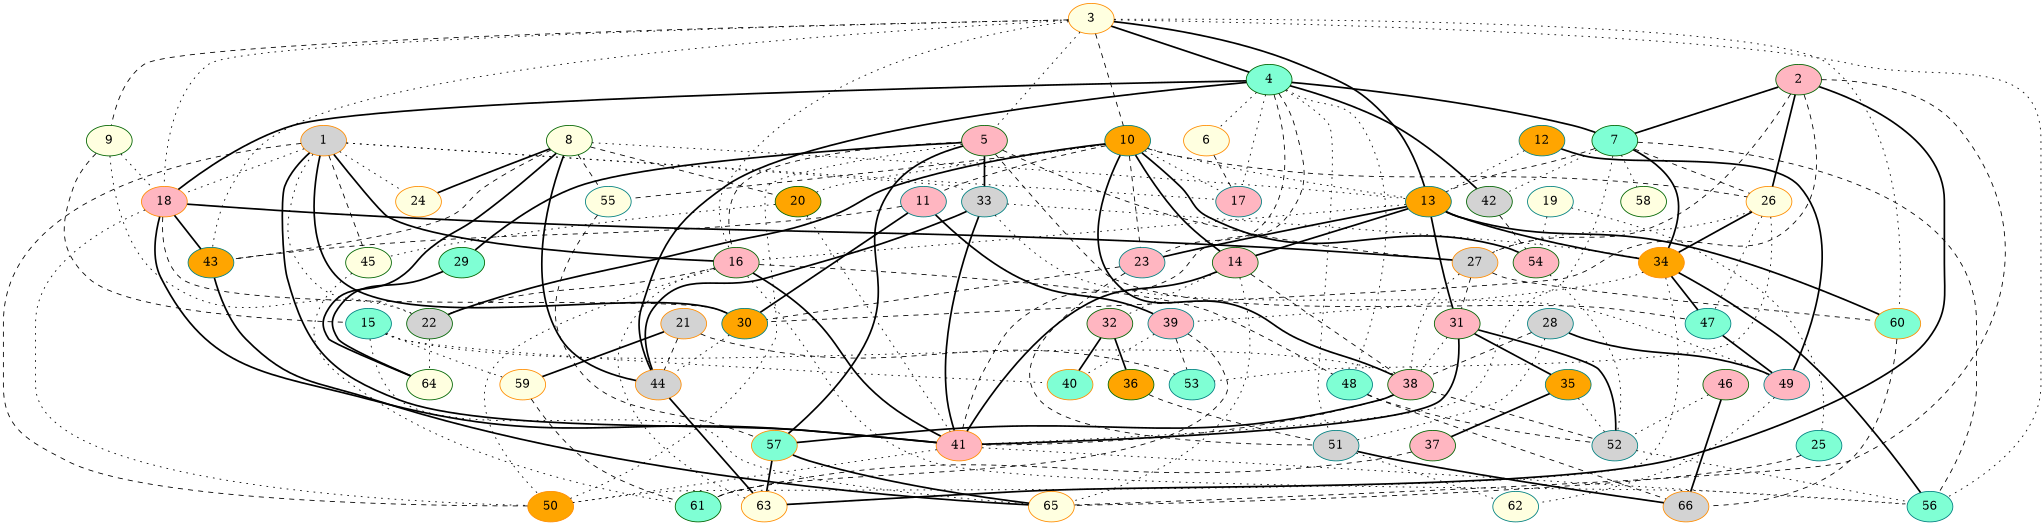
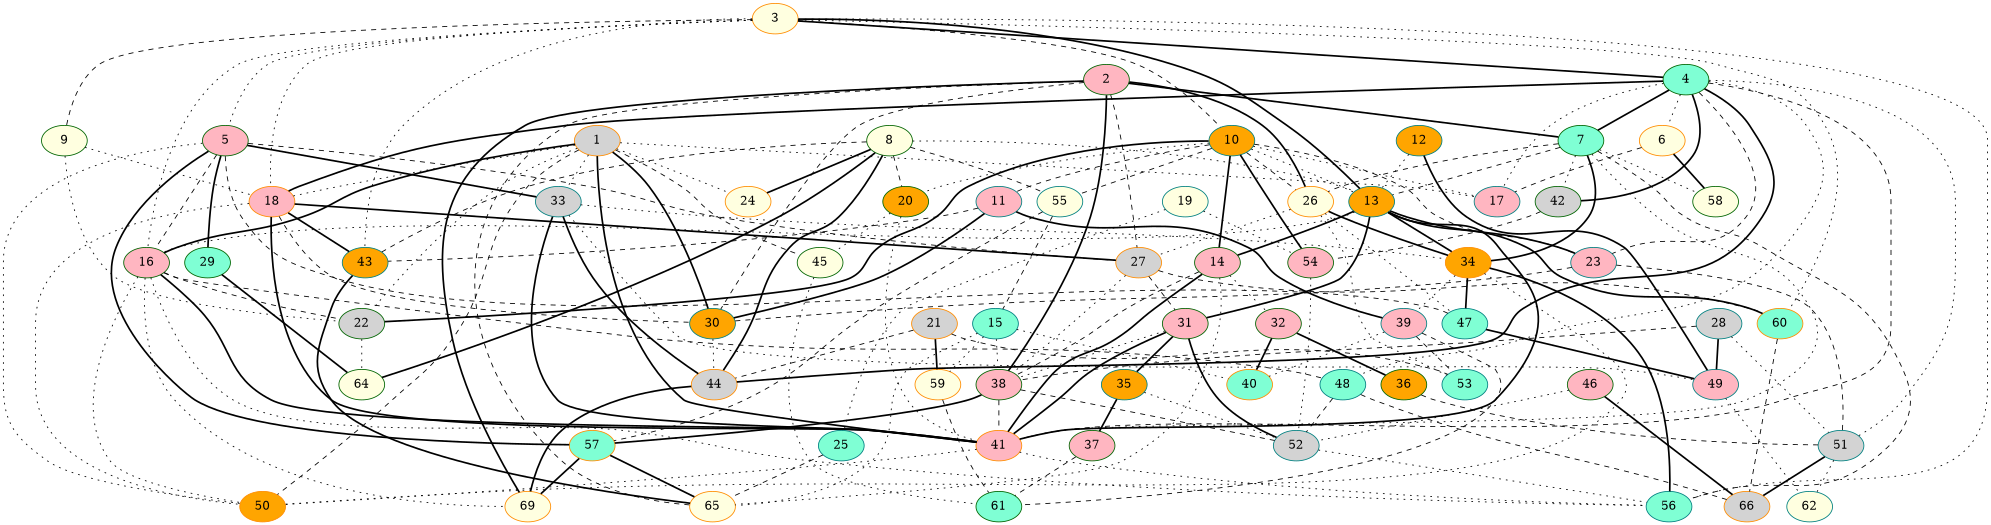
edge "6" -- "58": added
edge "9" -- "15": now "55" -- "15"
edge "10" -- "38": now "2" -- "38"
edge "13" -- "41": added
node "63": label "63" -> "69"
